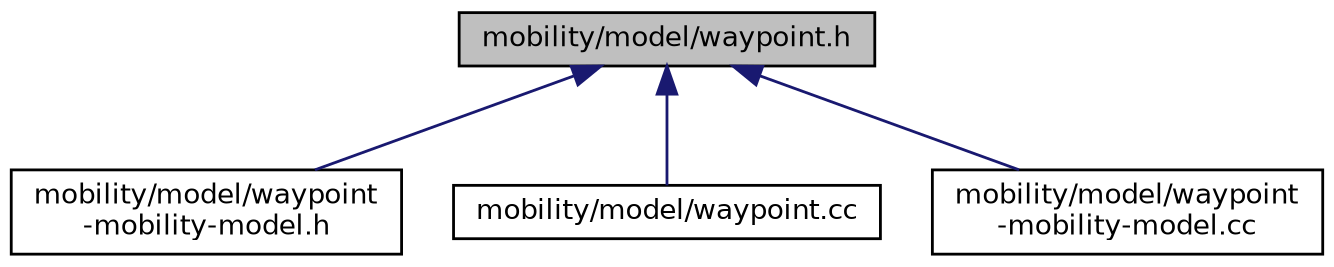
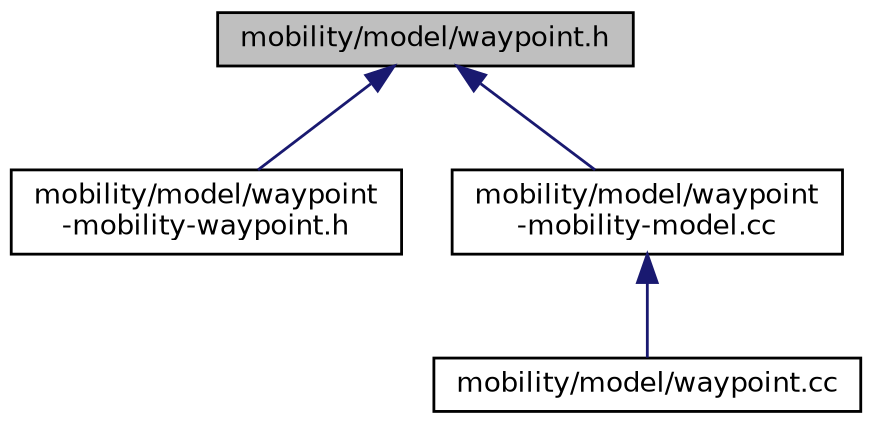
edge "mobility/model/waypoint.cc" -> "mobility/model/waypoint.h": now "mobility/model/waypoint.cc" -> "mobility/model/waypoint -mobility-model.cc"
node "mobility/model/waypoint -mobility-model.h": label "mobility/model/waypoint -mobility-model.h" -> "mobility/model/waypoint -mobility-waypoint.h"
